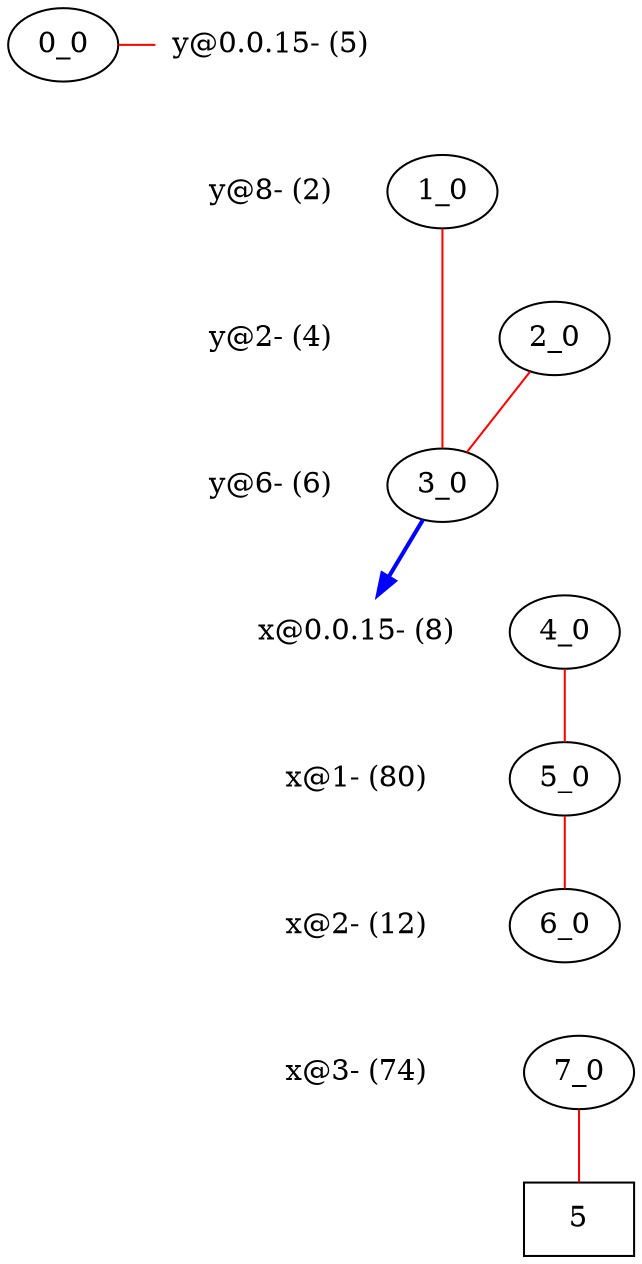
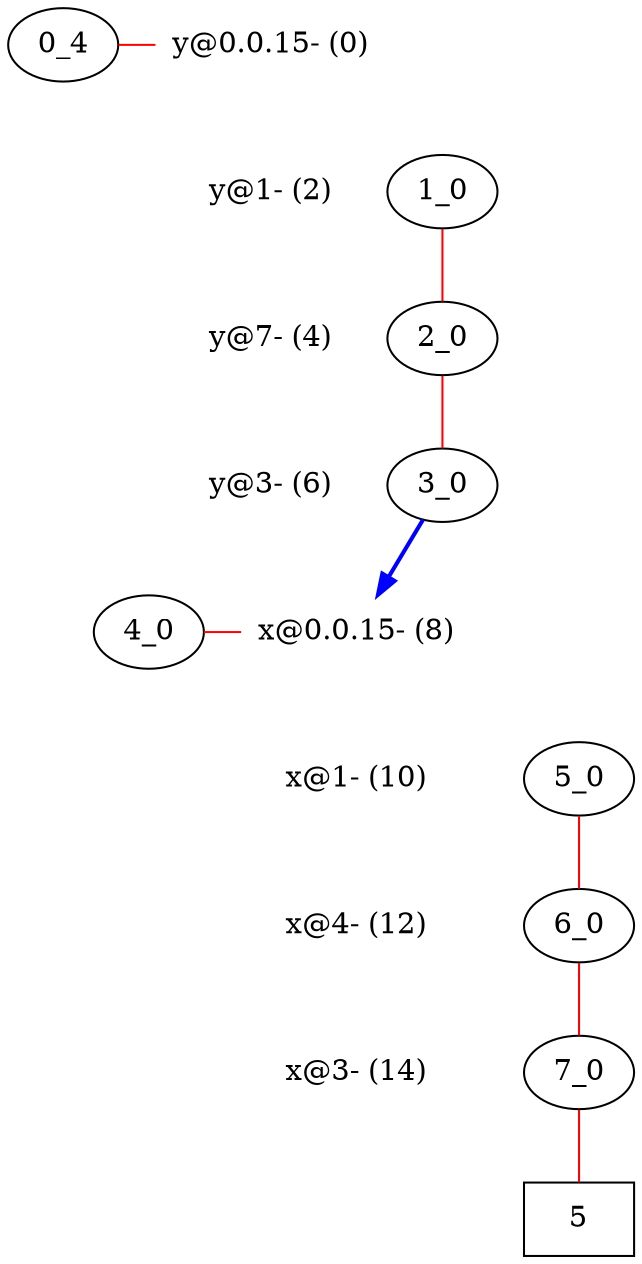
node "0_0": label "0_0" -> "0_4"
node "y@0.0.15- (5)": label "y@0.0.15- (5)" -> "y@0.0.15- (0)"
node "y@8- (2)": label "y@8- (2)" -> "y@1- (2)"
node "y@2- (4)": label "y@2- (4)" -> "y@7- (4)"
edge "1_0" -- "3_0": now "1_0" -- "2_0"
node "y@6- (6)": label "y@6- (6)" -> "y@3- (6)"
edge "4_0" -- "5_0": now "4_0" -- "x@0.0.15- (8)"
node "x@1- (80)": label "x@1- (80)" -> "x@1- (10)"
node "x@2- (12)": label "x@2- (12)" -> "x@4- (12)"
edge "6_0" -- "7_0": added
node "x@3- (74)": label "x@3- (74)" -> "x@3- (14)"
